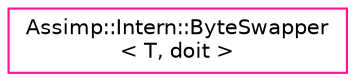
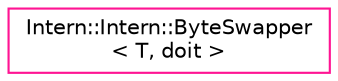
node "Assimp::Intern::ByteSwapper < T, doit >": label "Assimp::Intern::ByteSwapper < T, doit >" -> "Intern::Intern::ByteSwapper < T, doit >"
